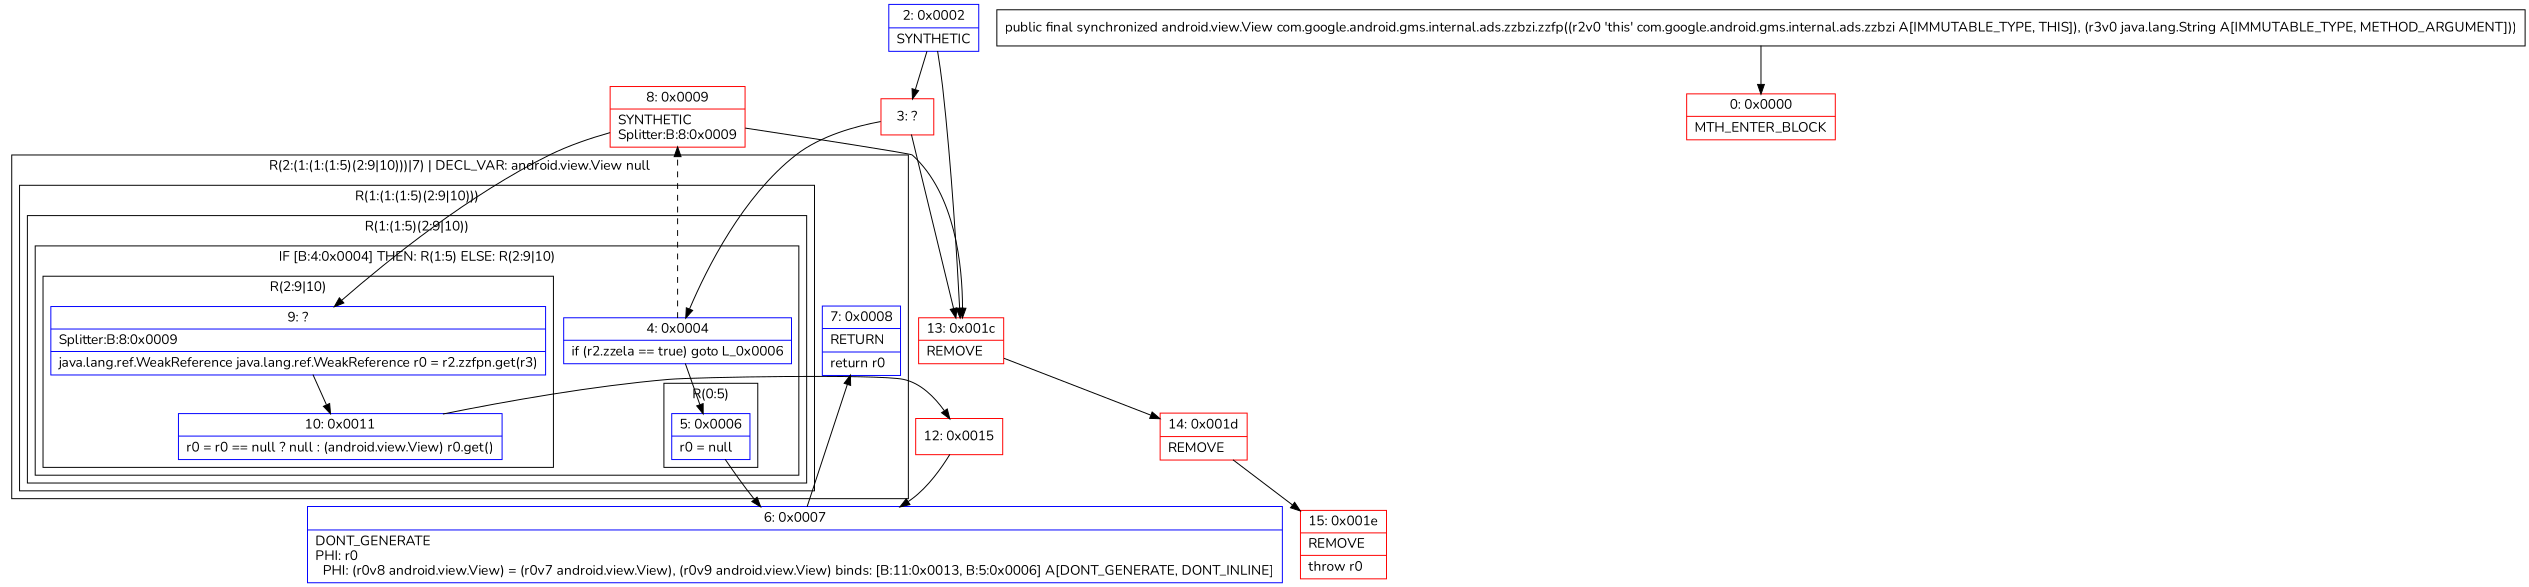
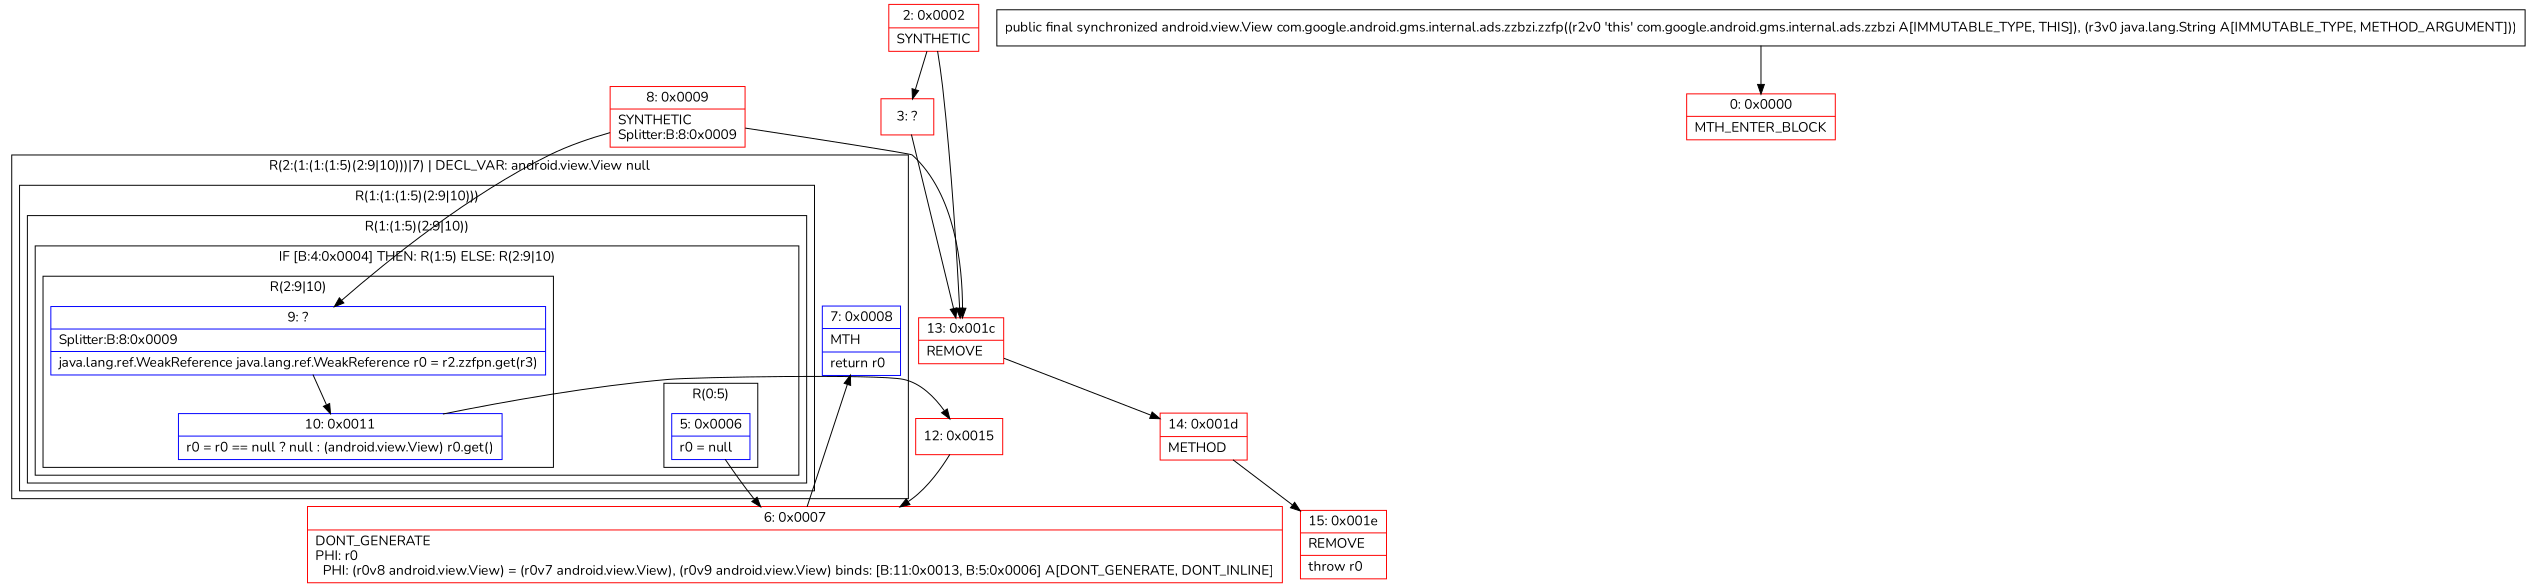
node "2: 0x0002": color blue -> red
node "7: 0x0008": text "RETURN" -> "MTH"
node "4: 0x0004": removed
node "14: 0x001d": text "REMOVE" -> "METHOD"
node "6: 0x0007": color blue -> red
